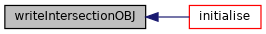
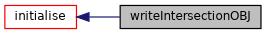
edge "initialise" -> "writeIntersectionOBJ": reversed
